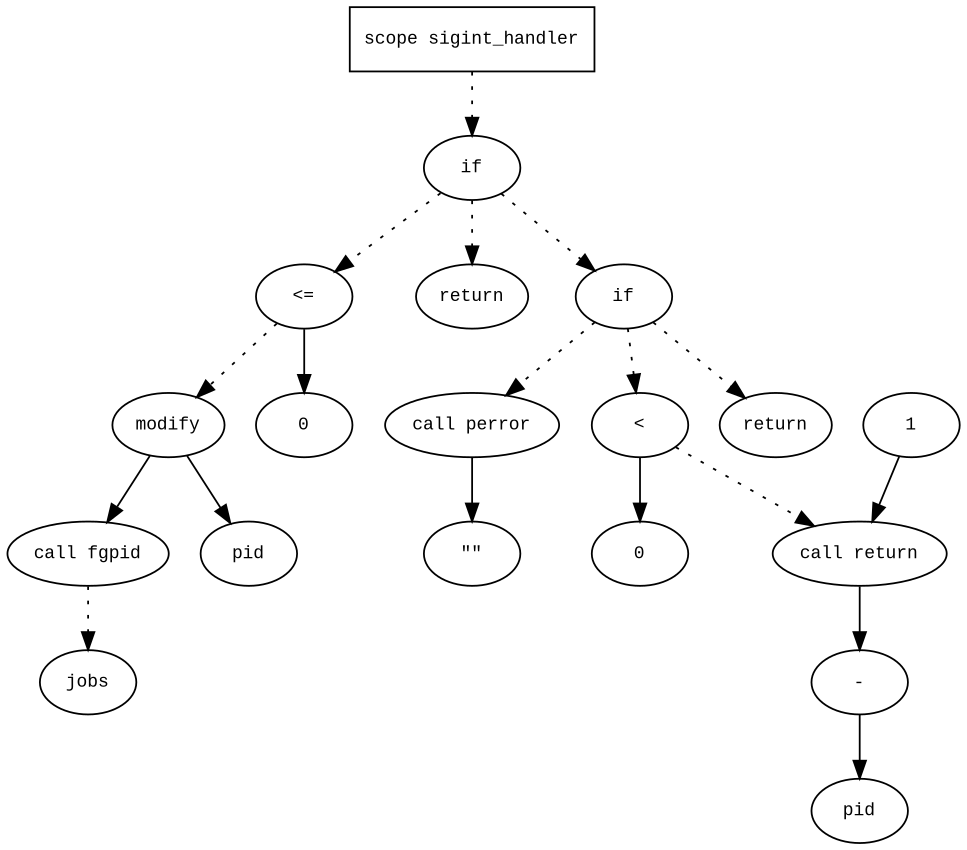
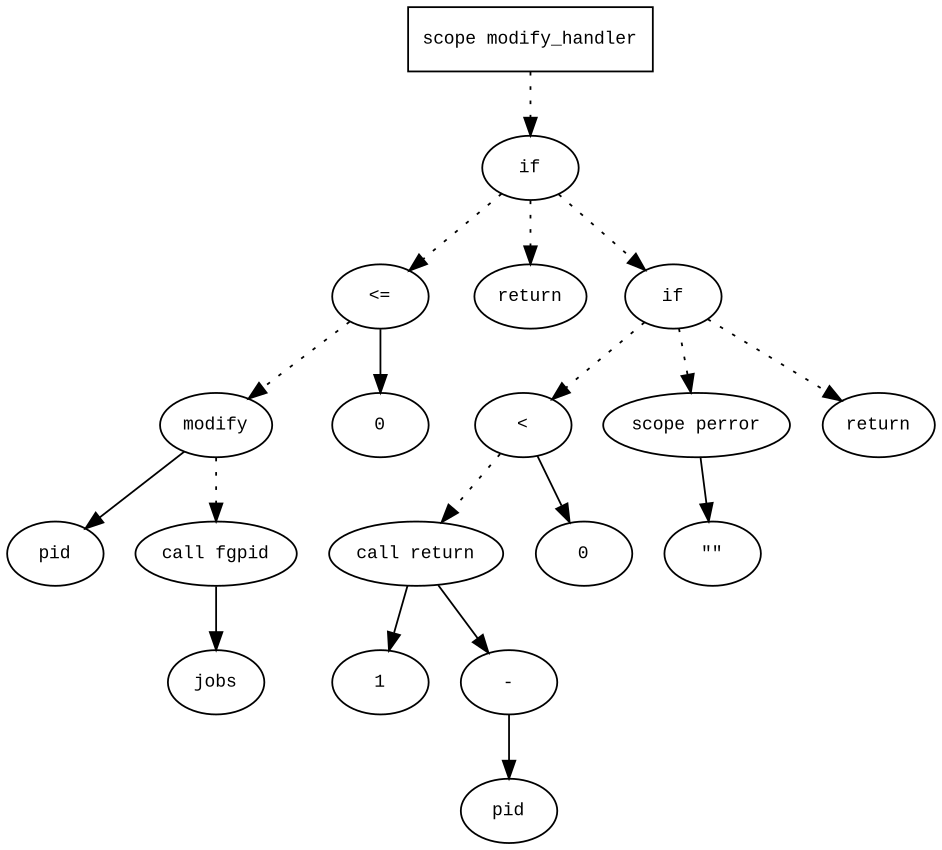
node "scope sigint_handler": label "scope sigint_handler" -> "scope modify_handler"
node "call perror": label "call perror" -> "scope perror"
edge "modify" -> "call fgpid": style solid -> dotted
edge "1" -> "call return": reversed
edge "call fgpid" -> "jobs": style dotted -> solid
